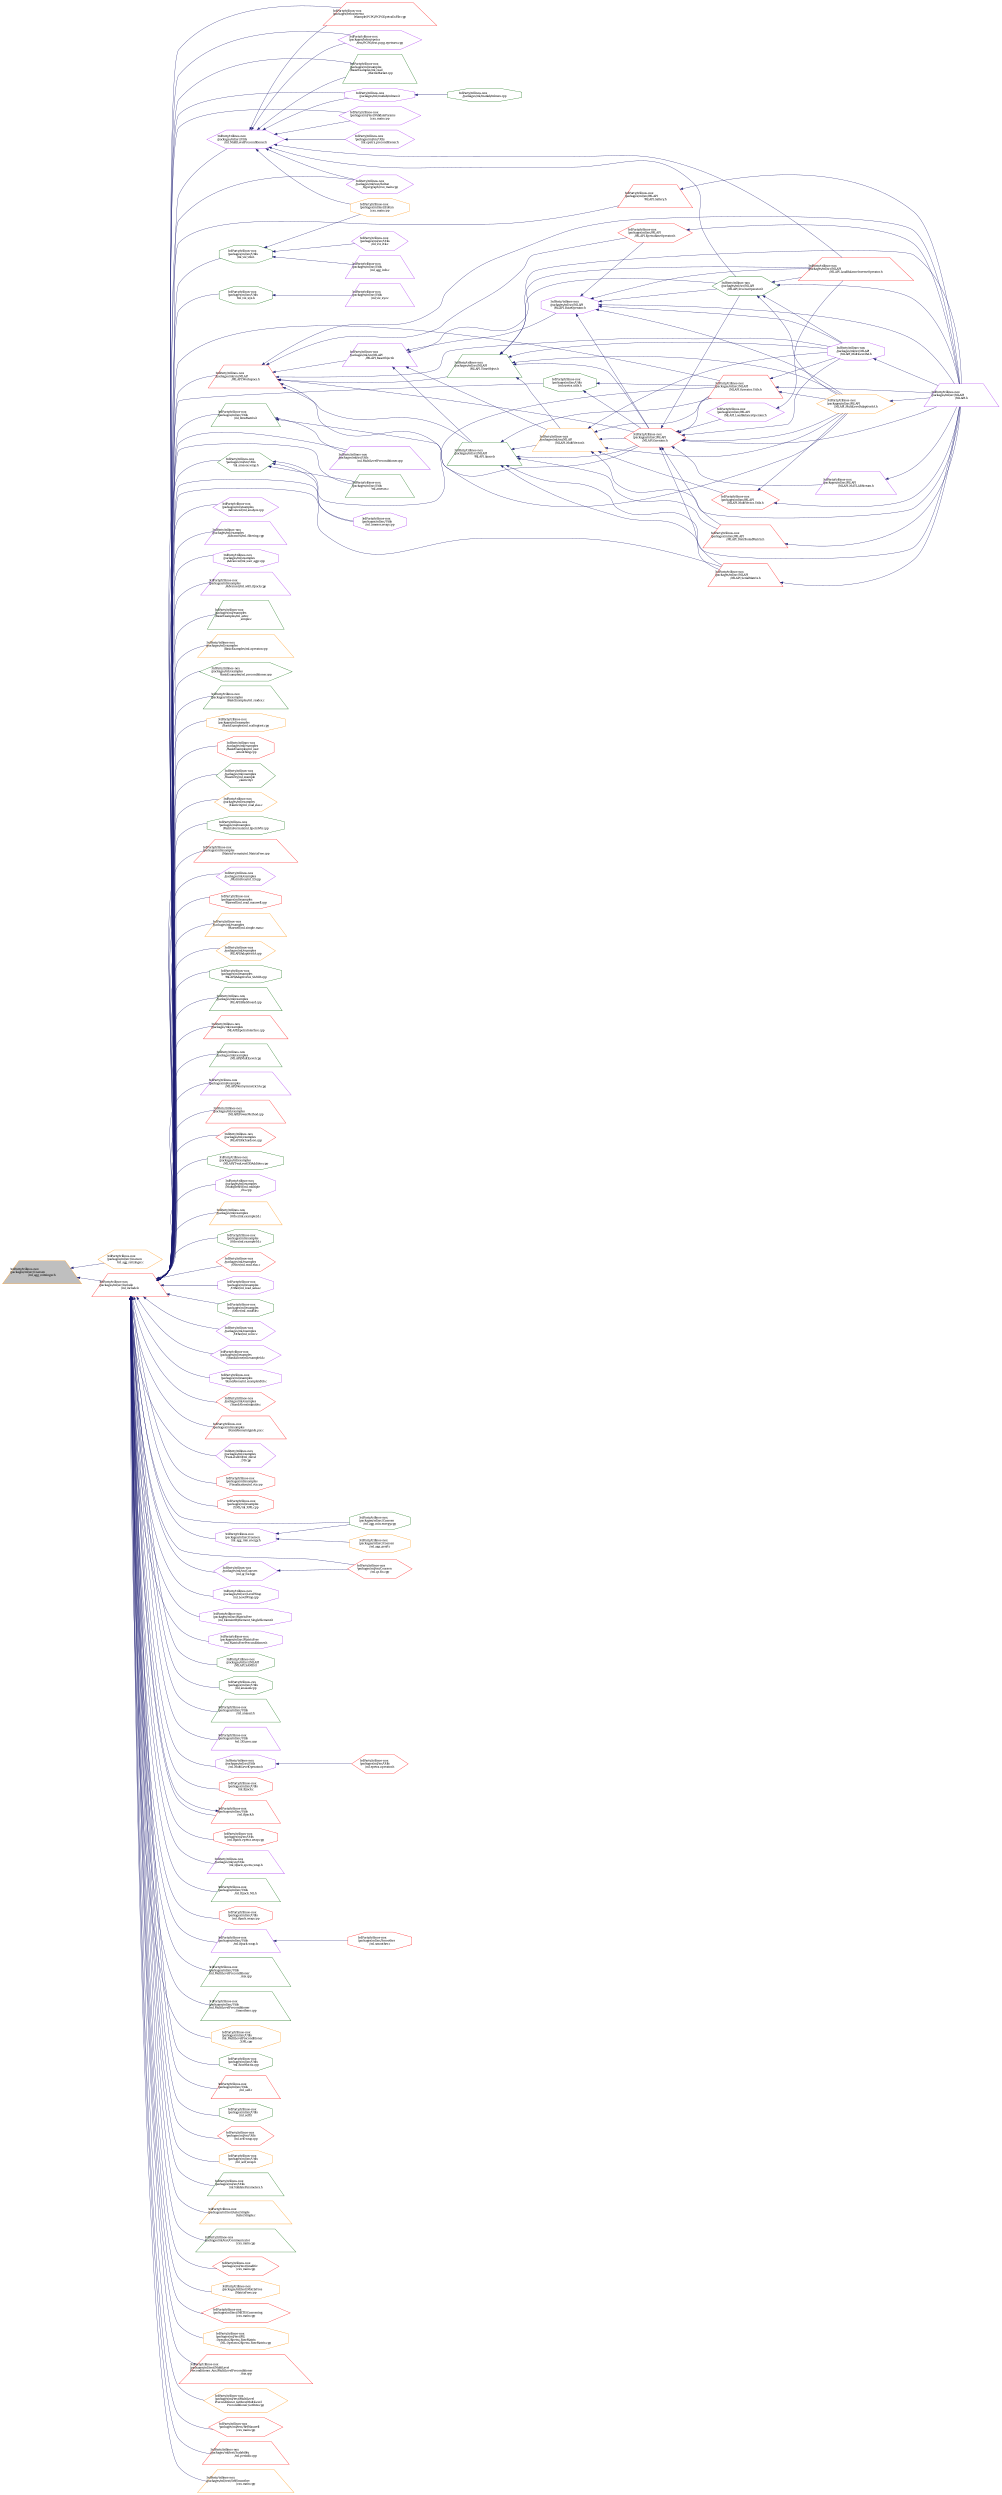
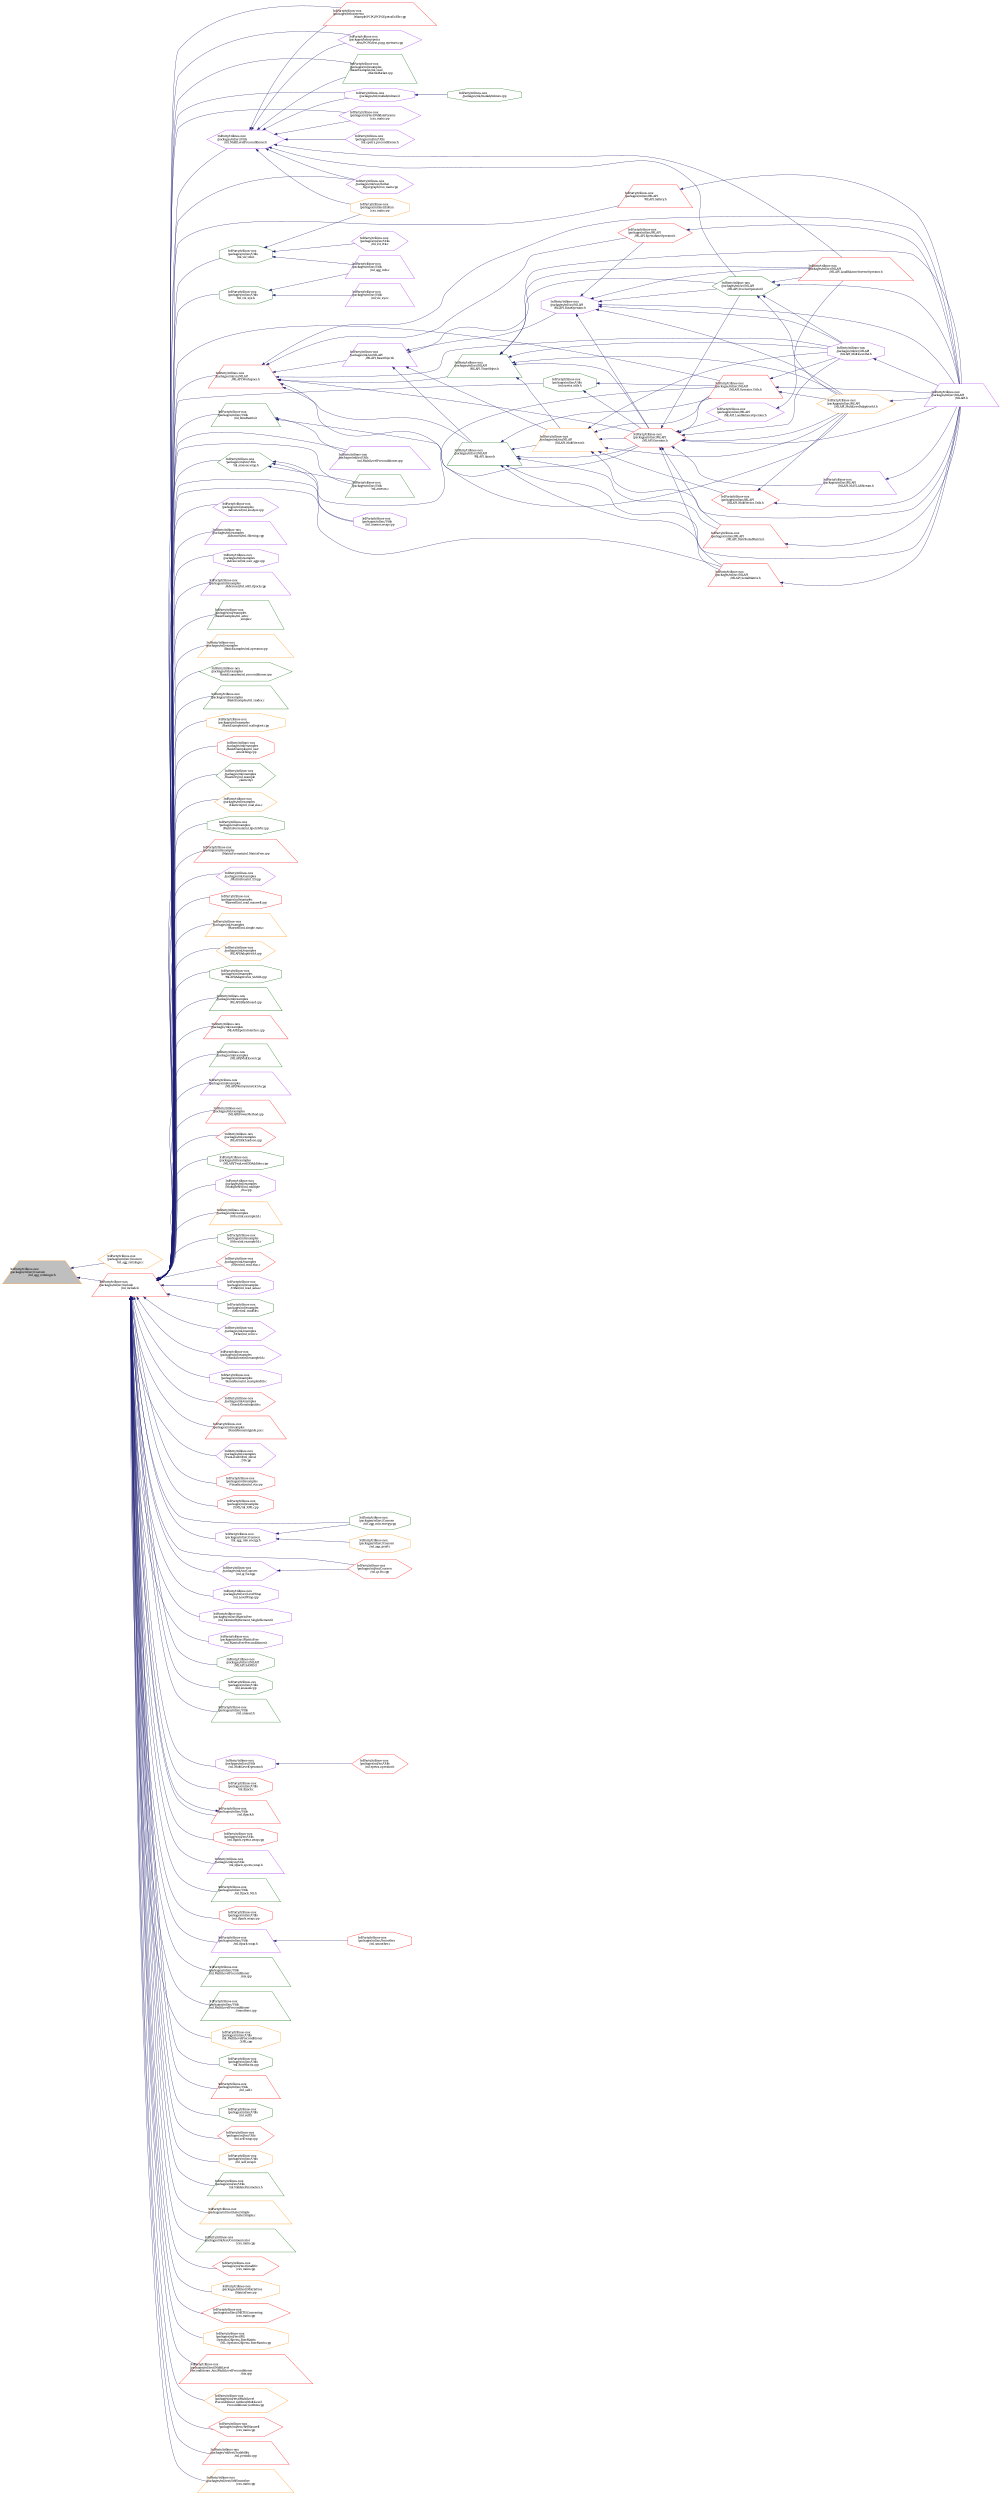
edge "3rdParty/trilinos-nox /packages/ml/src/Utils /ml_agg_info.c" -> "3rdParty/trilinos-nox /packages/ml/src/Utils /ml_viz_xyz.h": added
node "3rdParty/trilinos-nox /packages/ml/src/Utils /ml_DD_prec.cpp": removed
